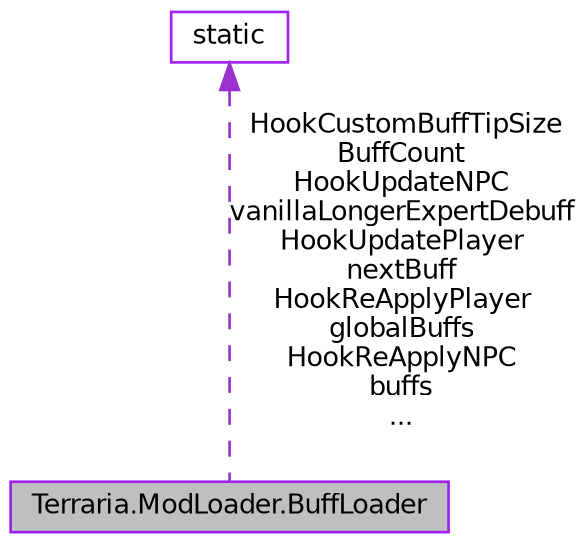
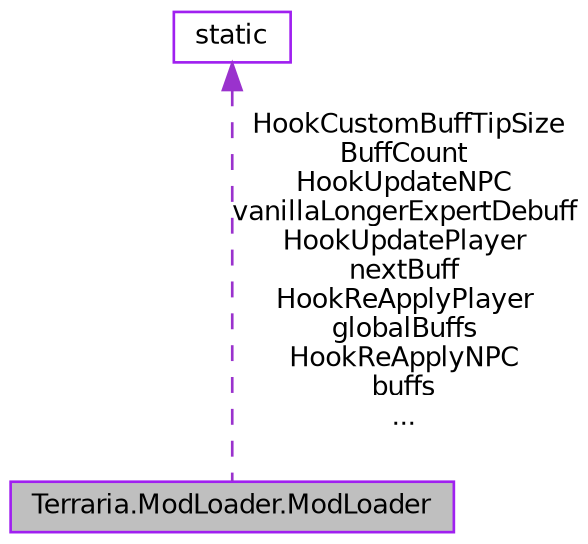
node "Terraria.ModLoader.BuffLoader": label "Terraria.ModLoader.BuffLoader" -> "Terraria.ModLoader.ModLoader"
